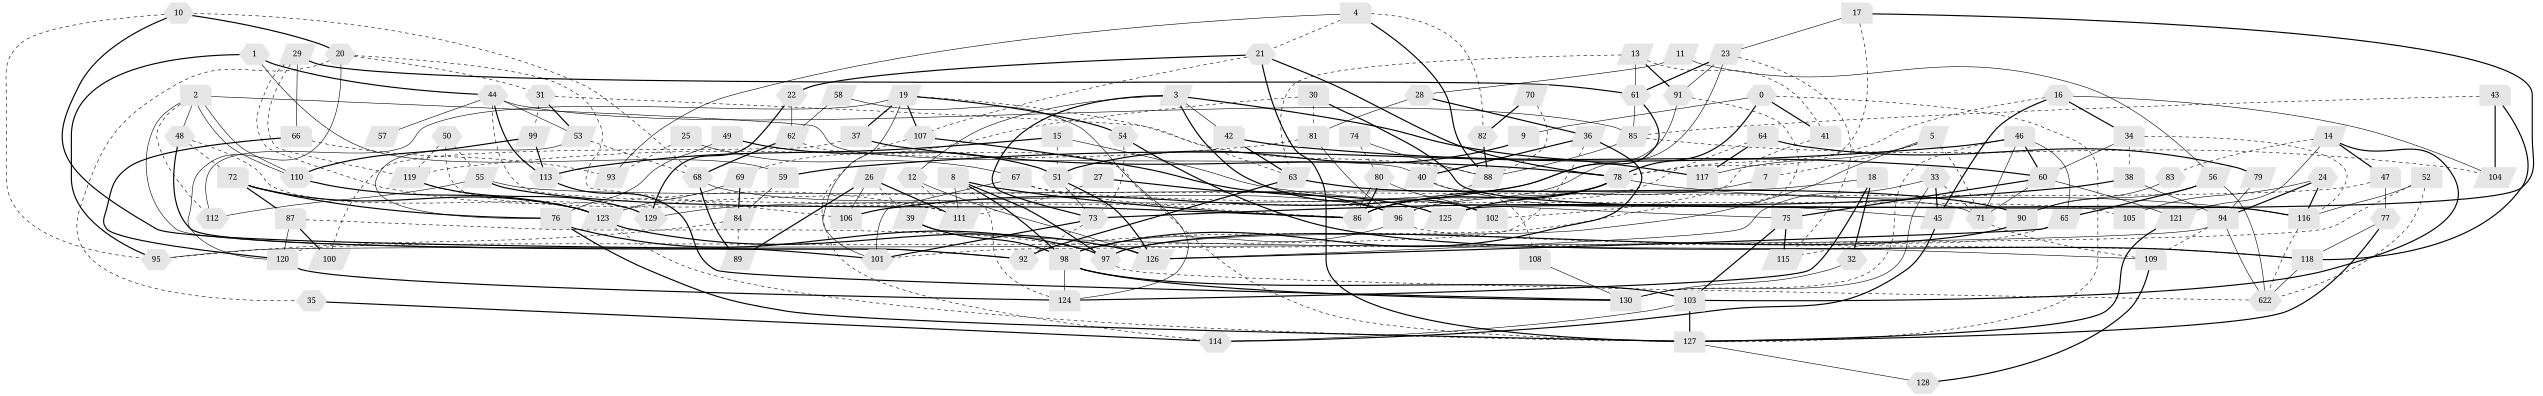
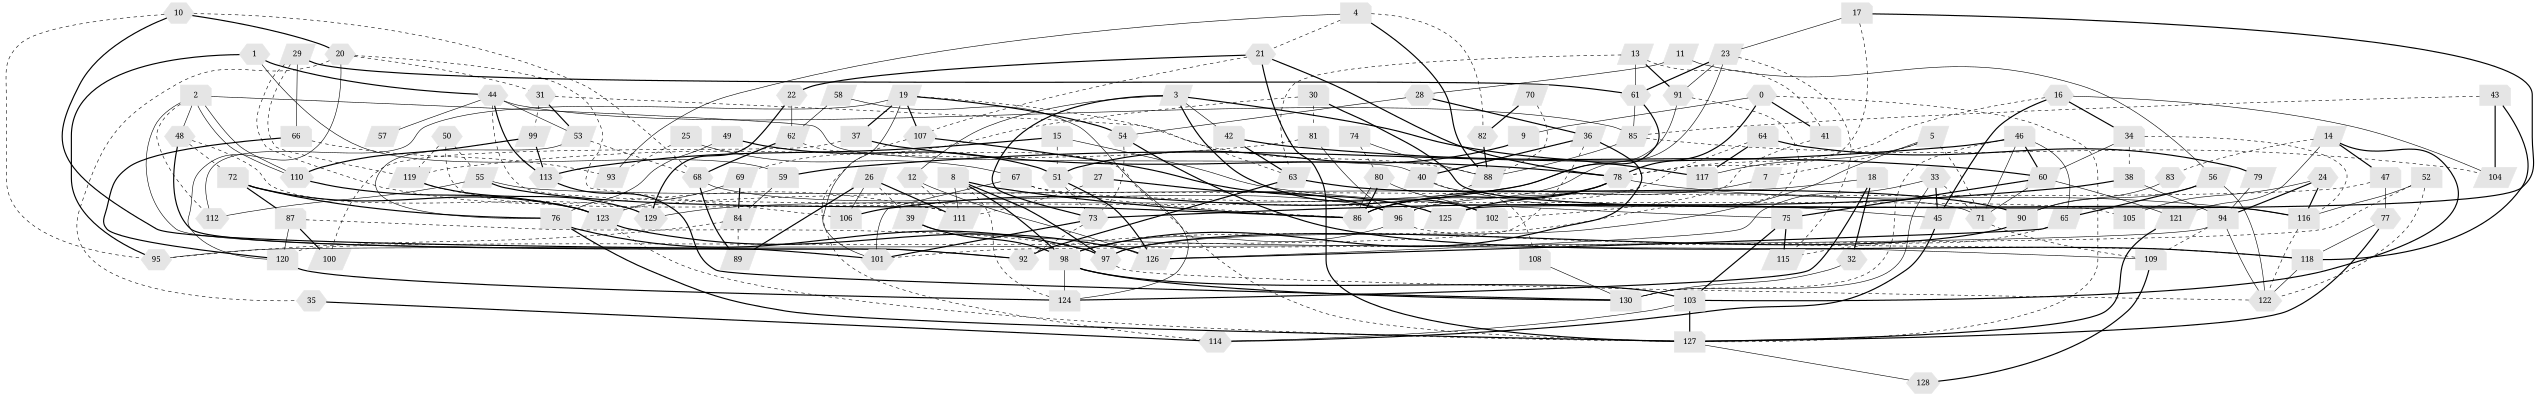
edge "28" -- "81": now "28" -- "54"
edge "51" -- "73": style solid -> dashed
node "622": label "622" -> "122"
